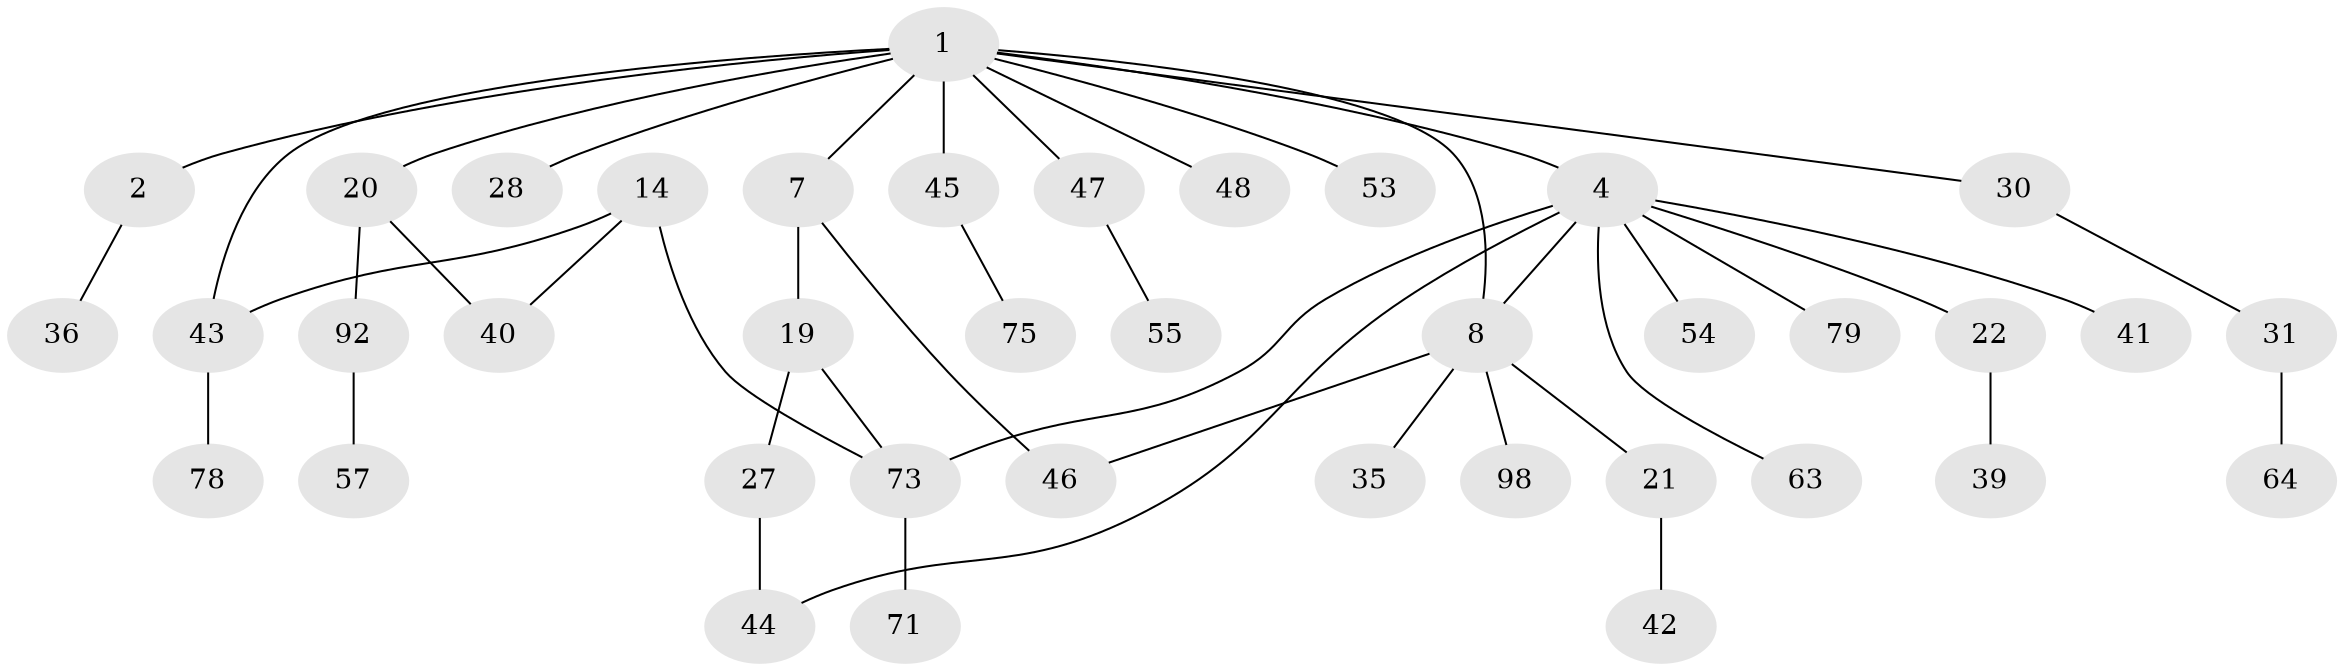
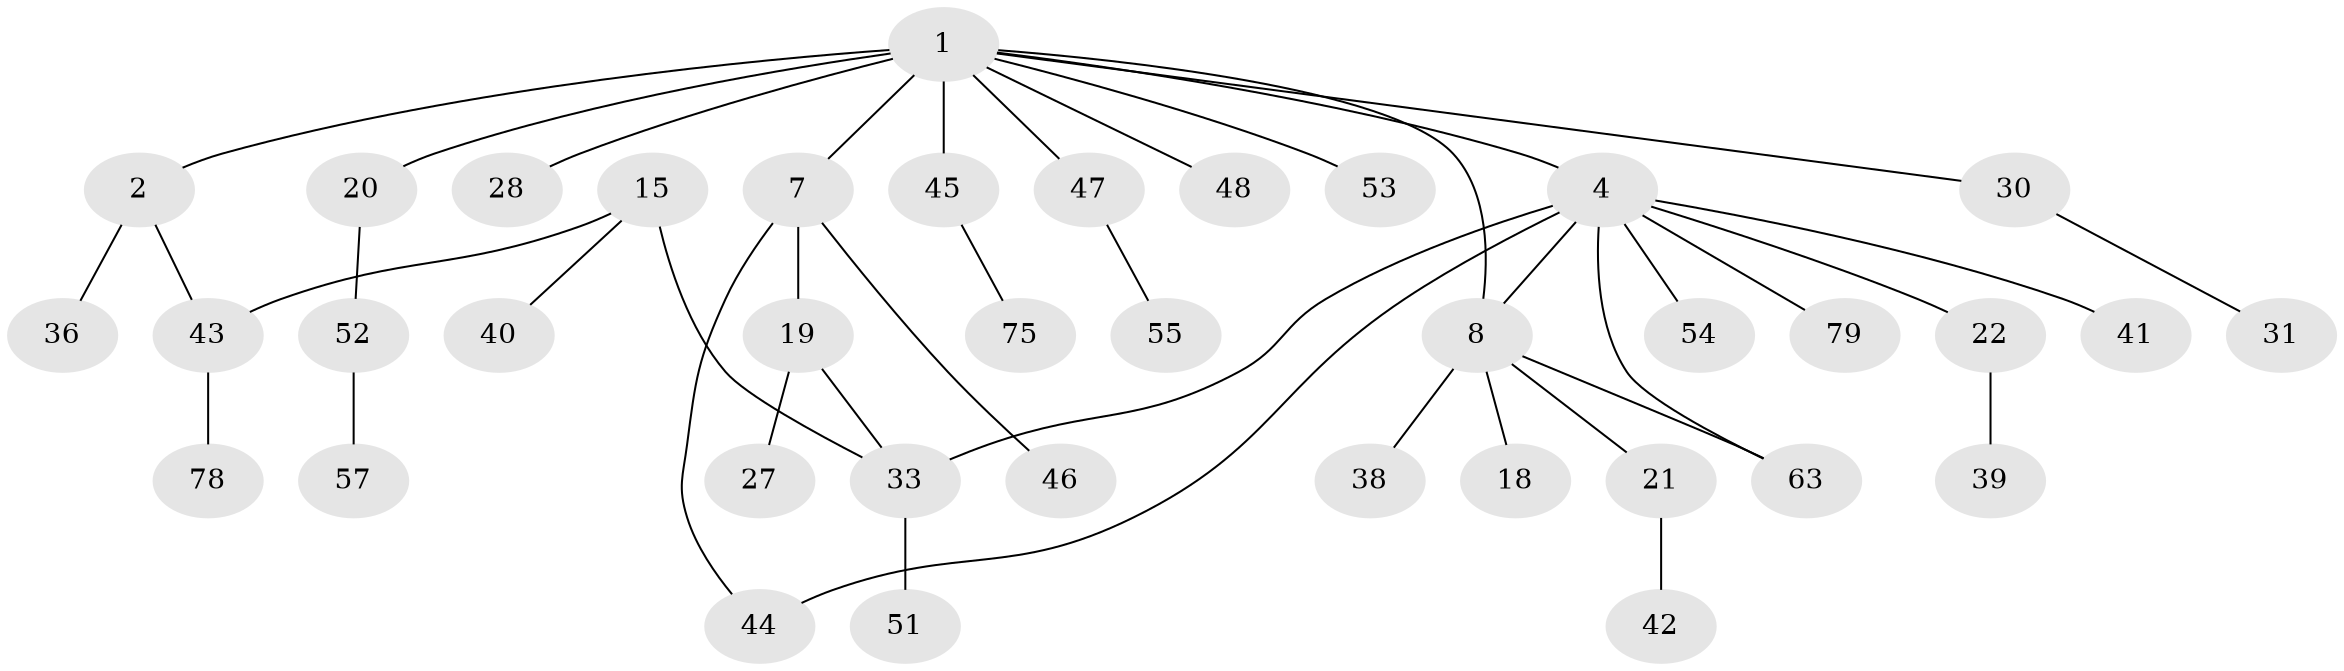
edge "1" -- "43": now "2" -- "43"
node "14": label "14" -> "15"
edge "20" -- "40": removed
node "92": label "92" -> "52"
edge "8" -- "46": now "8" -- "63"
node "73": label "73" -> "33"
node "35": label "35" -> "38"
node "98": label "98" -> "18"
node "64": removed
edge "27" -- "44": now "7" -- "44"
node "71": label "71" -> "51"
